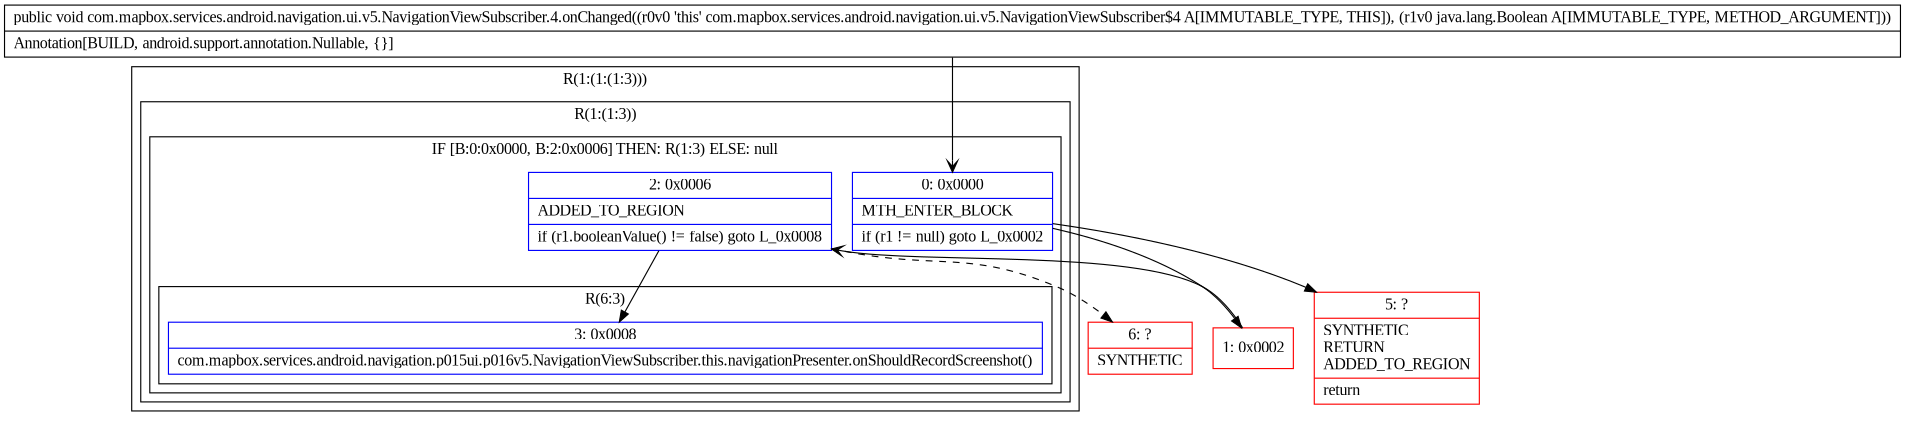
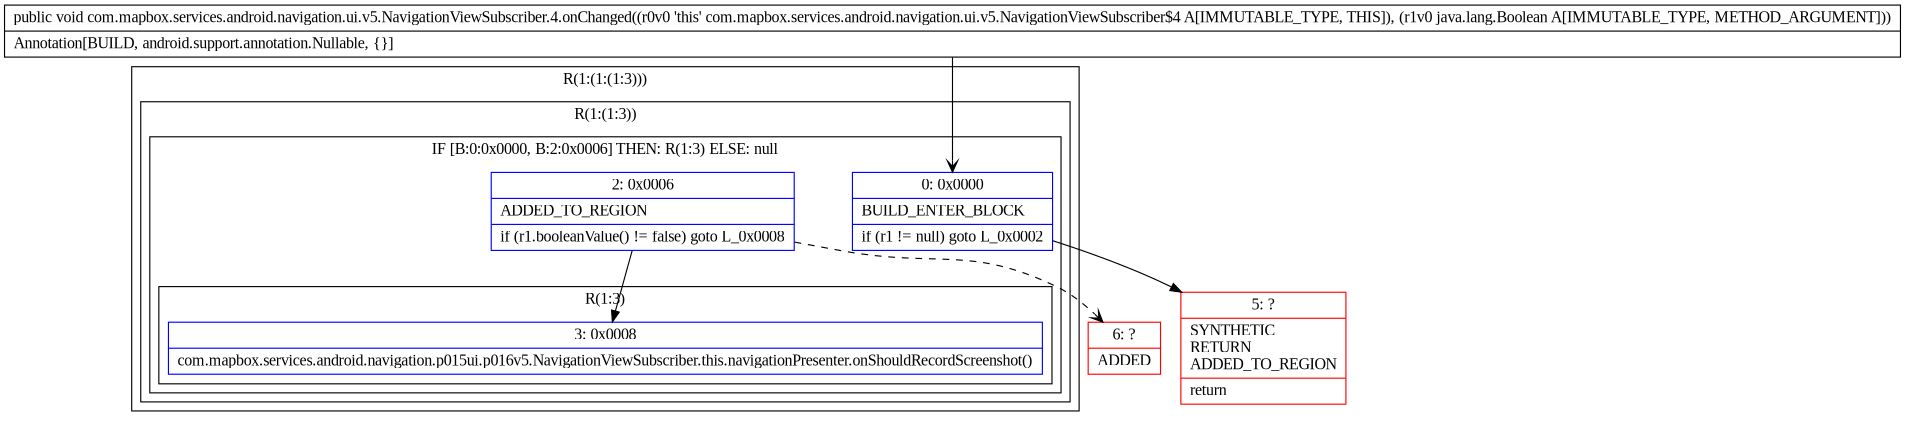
node "0: 0x0000": text "MTH_ENTER_BLOCK" -> "BUILD_ENTER_BLOCK"
edge "2: 0x0006" -> "6: ?": arrowhead normal -> vee
cluster "R(6:3)": label "R(6:3)" -> "R(1:3)"
node "1: 0x0002": removed
node "6: ?": text "SYNTHETIC" -> "ADDED"
